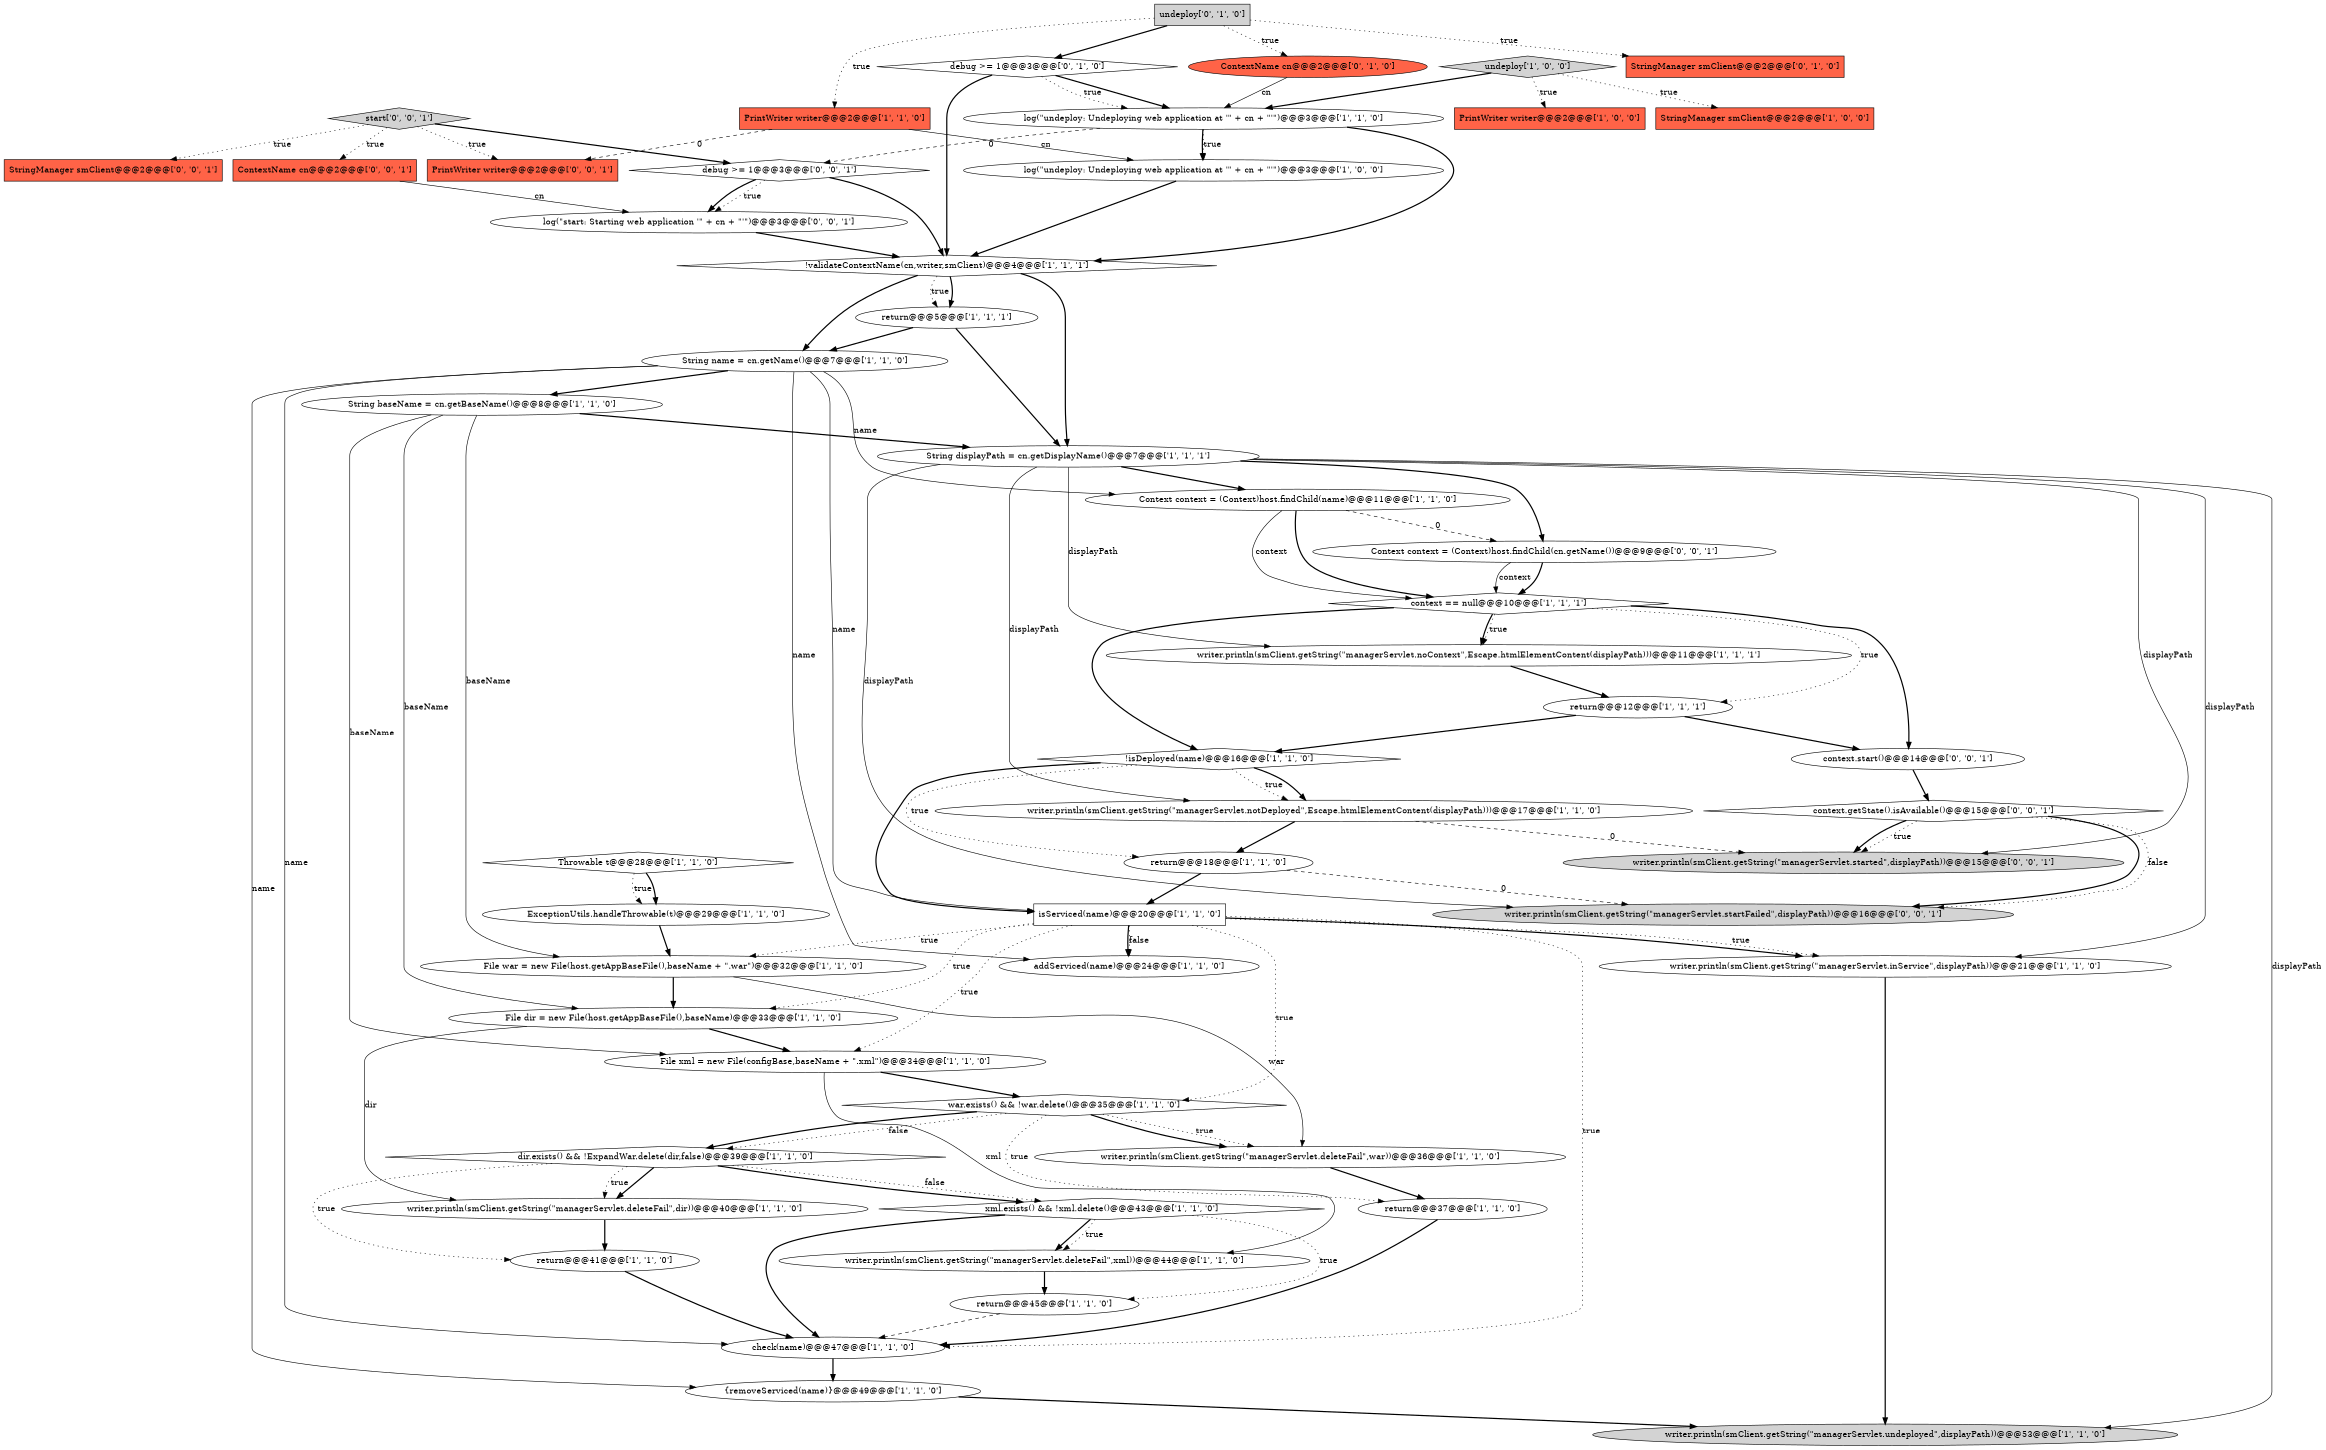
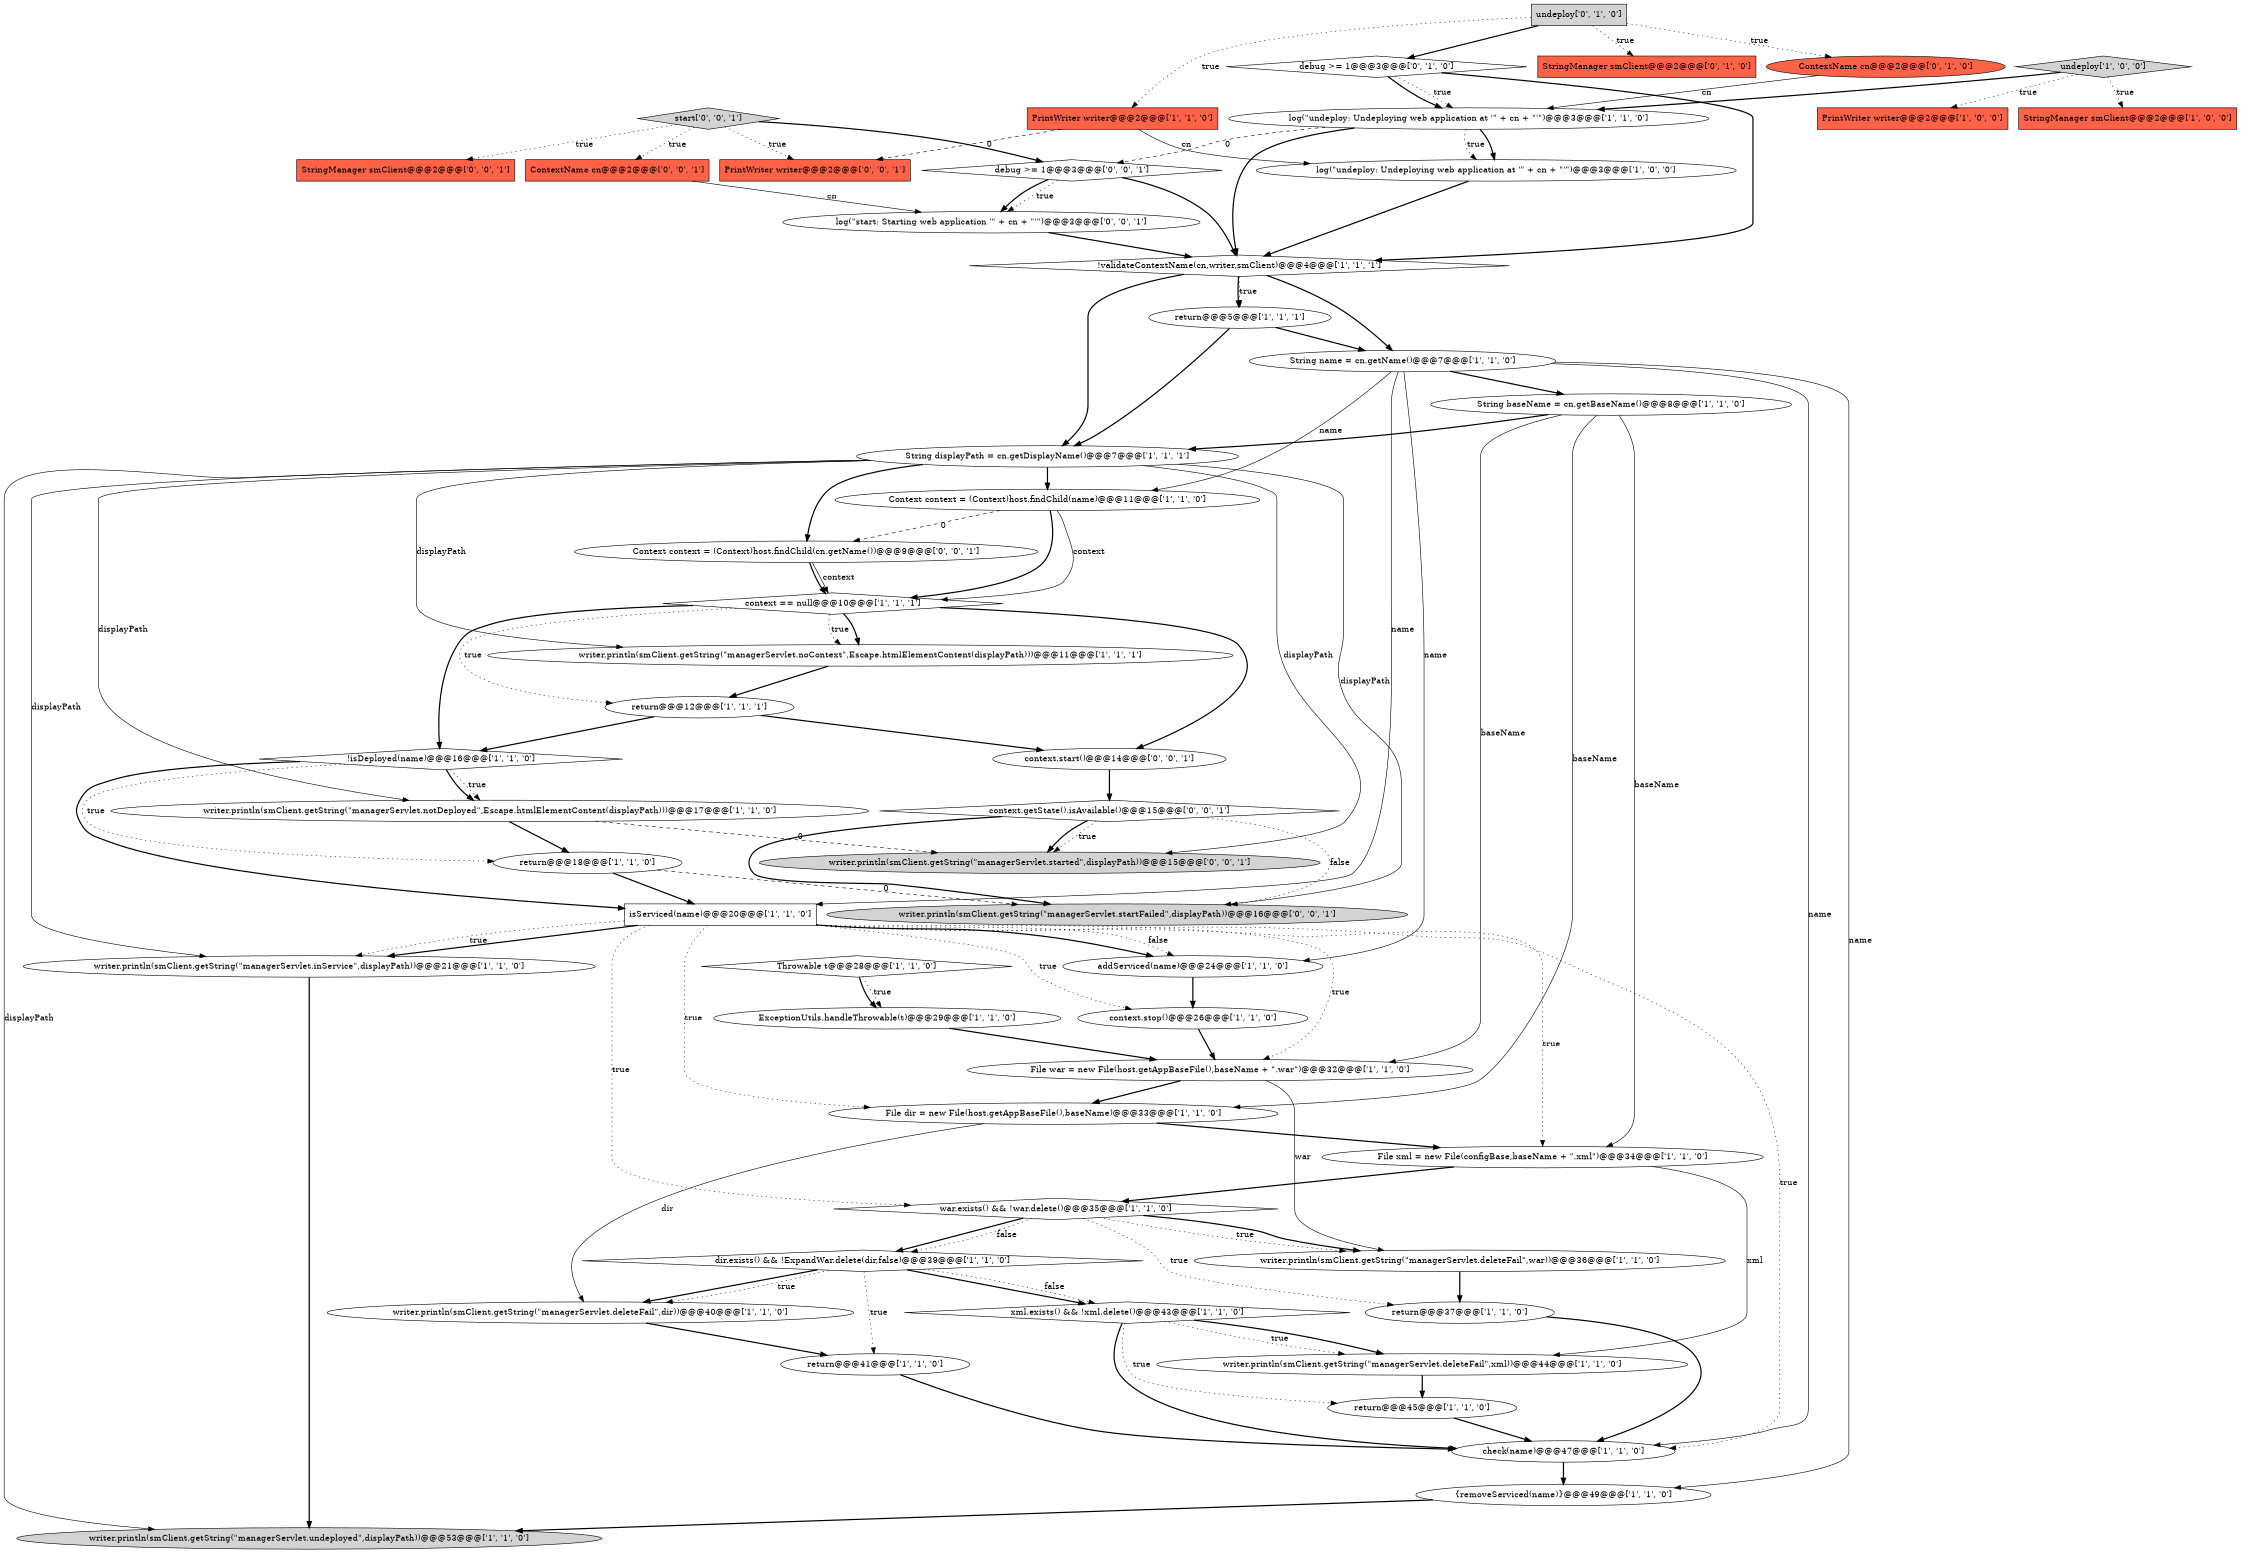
node "context.stop()@@@26@@@['1', '1', '0']": added
edge "return@@@45@@@['1', '1', '0']" -> "check(name)@@@47@@@['1', '1', '0']": style dashed -> bold
